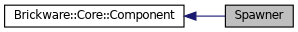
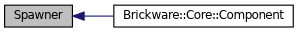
edge "Spawner" -> "Brickware::Core::Component": reversed
